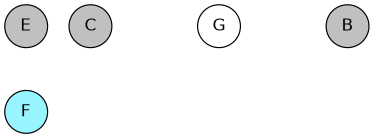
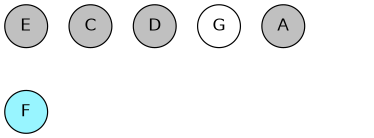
node "D": added
node "A": added
node "B": removed
